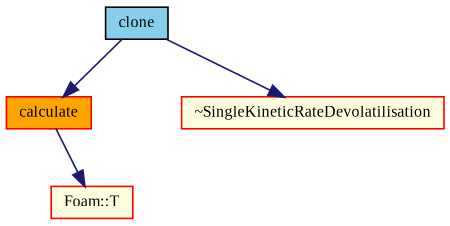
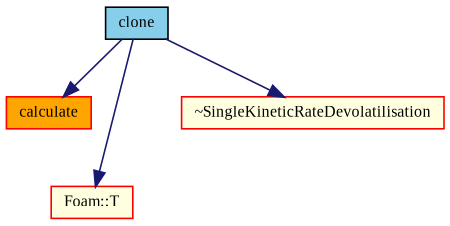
edge "calculate" -> "Foam::T": now "clone" -> "Foam::T"
